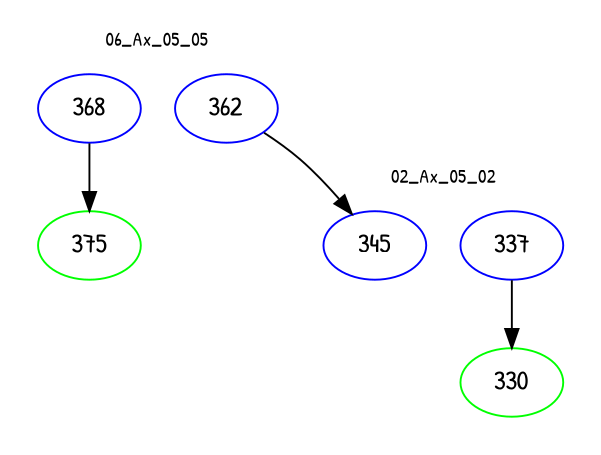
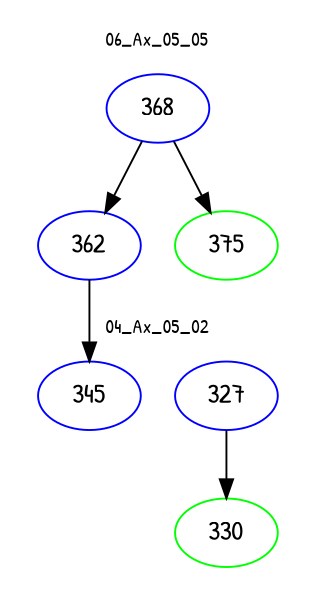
edge "368" -> "362": added
cluster "02_Ax_05_02": label "02_Ax_05_02" -> "04_Ax_05_02"
node "337": label "337" -> "327"
